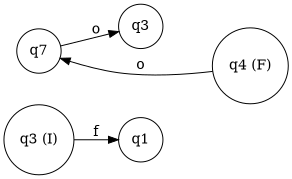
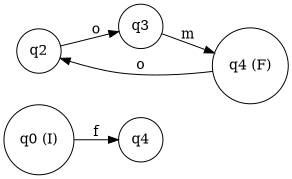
edge "q3" -> "q4 (F)": added, label "m"
node "q7": label "q7" -> "q2"
node "q3 (I)": label "q3 (I)" -> "q0 (I)"
node "q1": label "q1" -> "q4"
